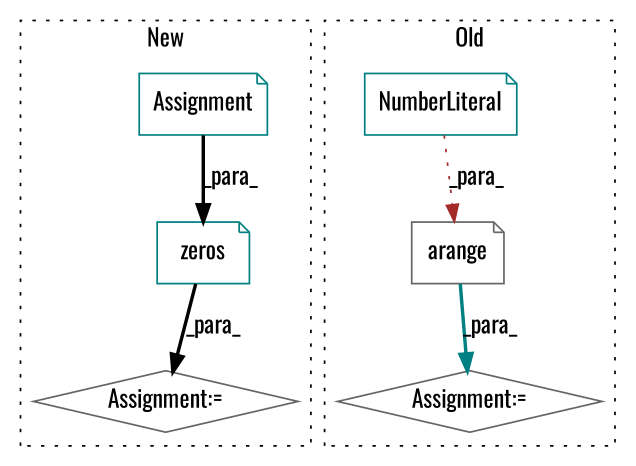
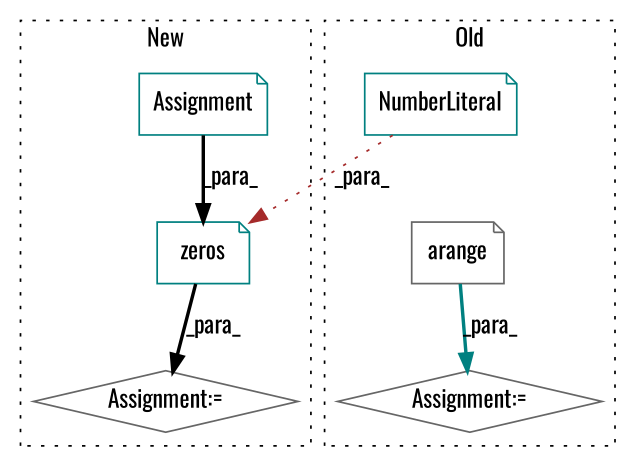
edge "NumberLiteral" -> "arange": now "NumberLiteral" -> "zeros"
